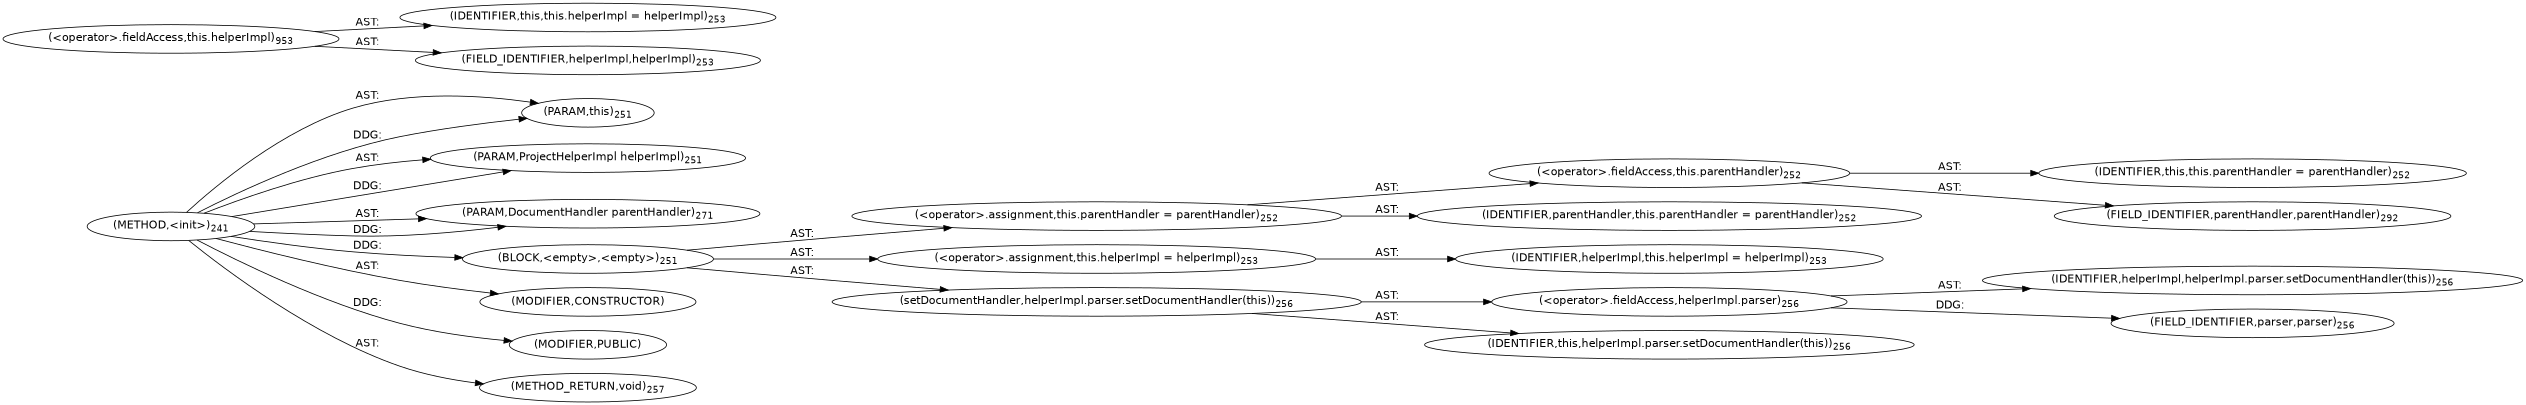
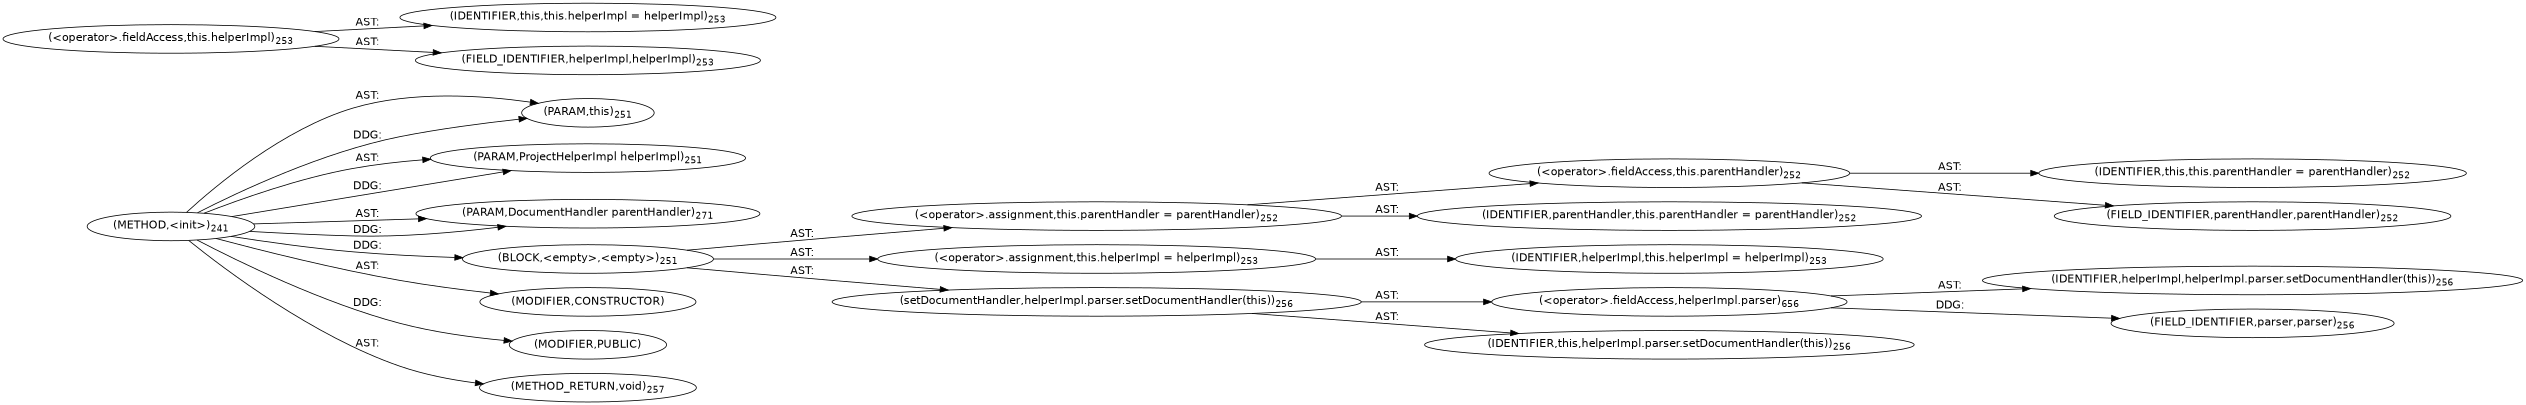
node "(<operator>.fieldAccess,this.helperImpl)": text "953" -> "253"
node "(FIELD_IDENTIFIER,parentHandler,parentHandler)": text "292" -> "252"
node "(<operator>.fieldAccess,helperImpl.parser)": text "256" -> "656"
